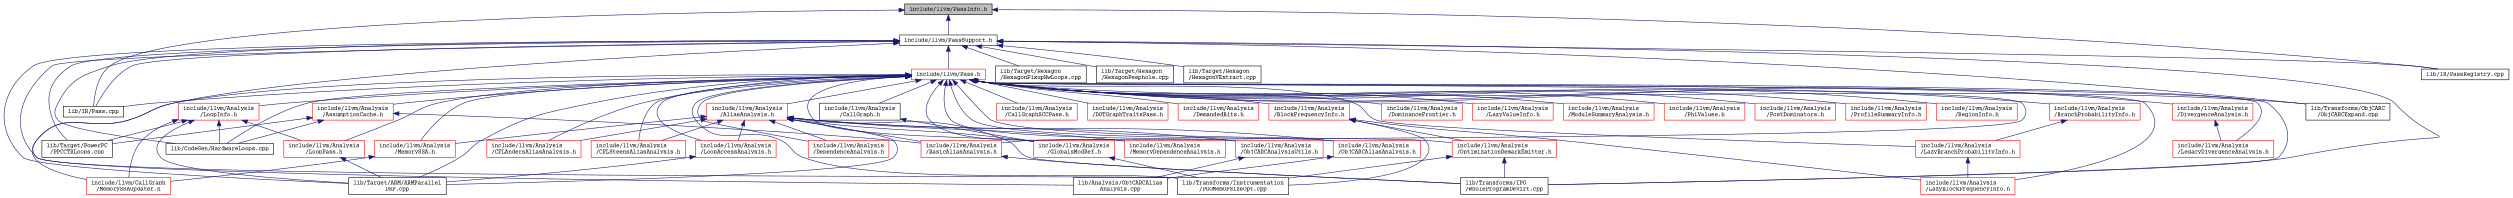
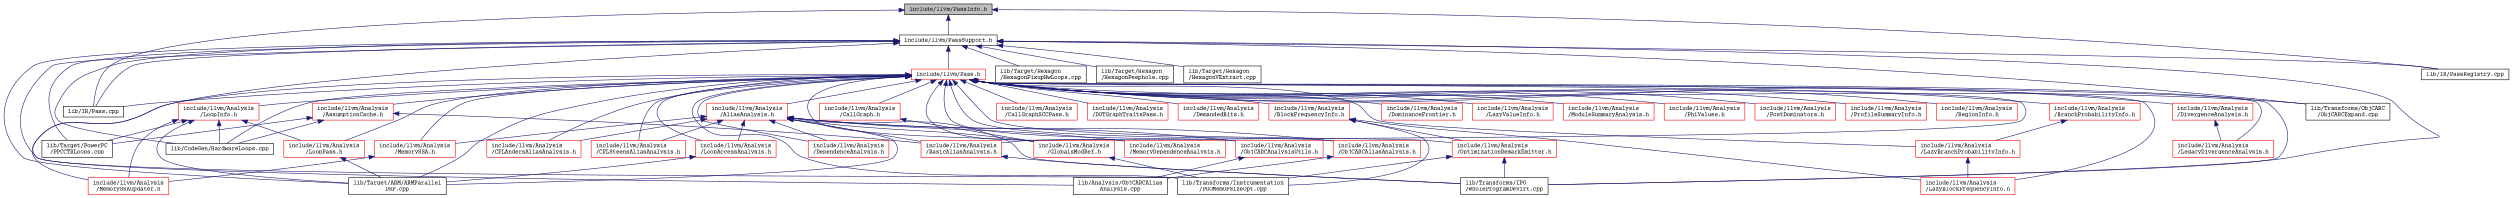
node "include/llvm/Analysis /CallGraph.h": color black -> red
node "include/llvm/CallGraph /MemorySSAUpdater.h": label "include/llvm/CallGraph /MemorySSAUpdater.h" -> "include/llvm/Analysis /MemorySSAUpdater.h"
